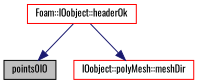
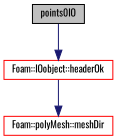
edge "Foam::IOobject::headerOk" -> "points0IO": reversed
node "IOobject::polyMesh::meshDir": label "IOobject::polyMesh::meshDir" -> "Foam::polyMesh::meshDir"
